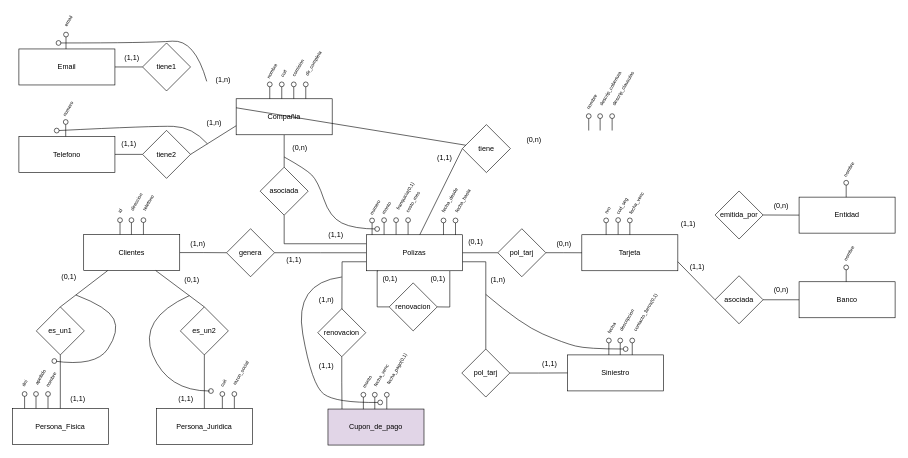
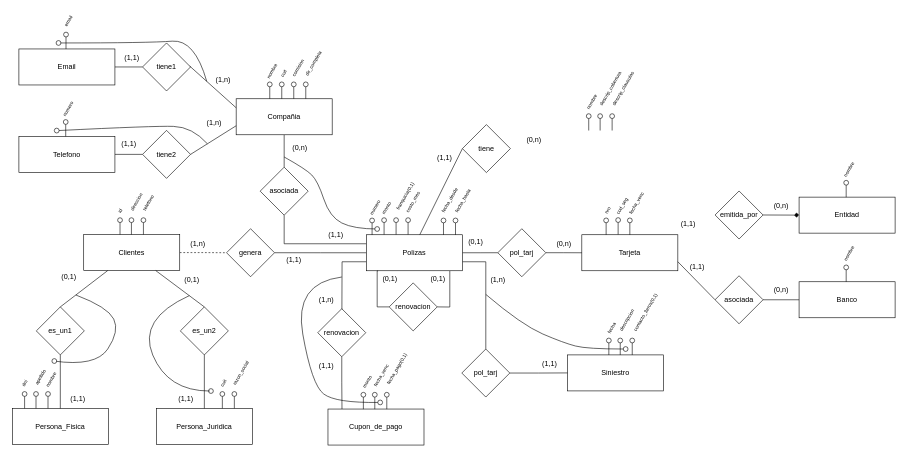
edge "Compañia" -- "tiene": now "Compañia" -- "tiene1"
edge "emitida_por" -- "Entidad": arrowhead none -> diamond
edge "Clientes" -- "genera": style solid -> dashed
node "Cupon_de_pago": fillcolor #e1d5e7 -> #ffffff
